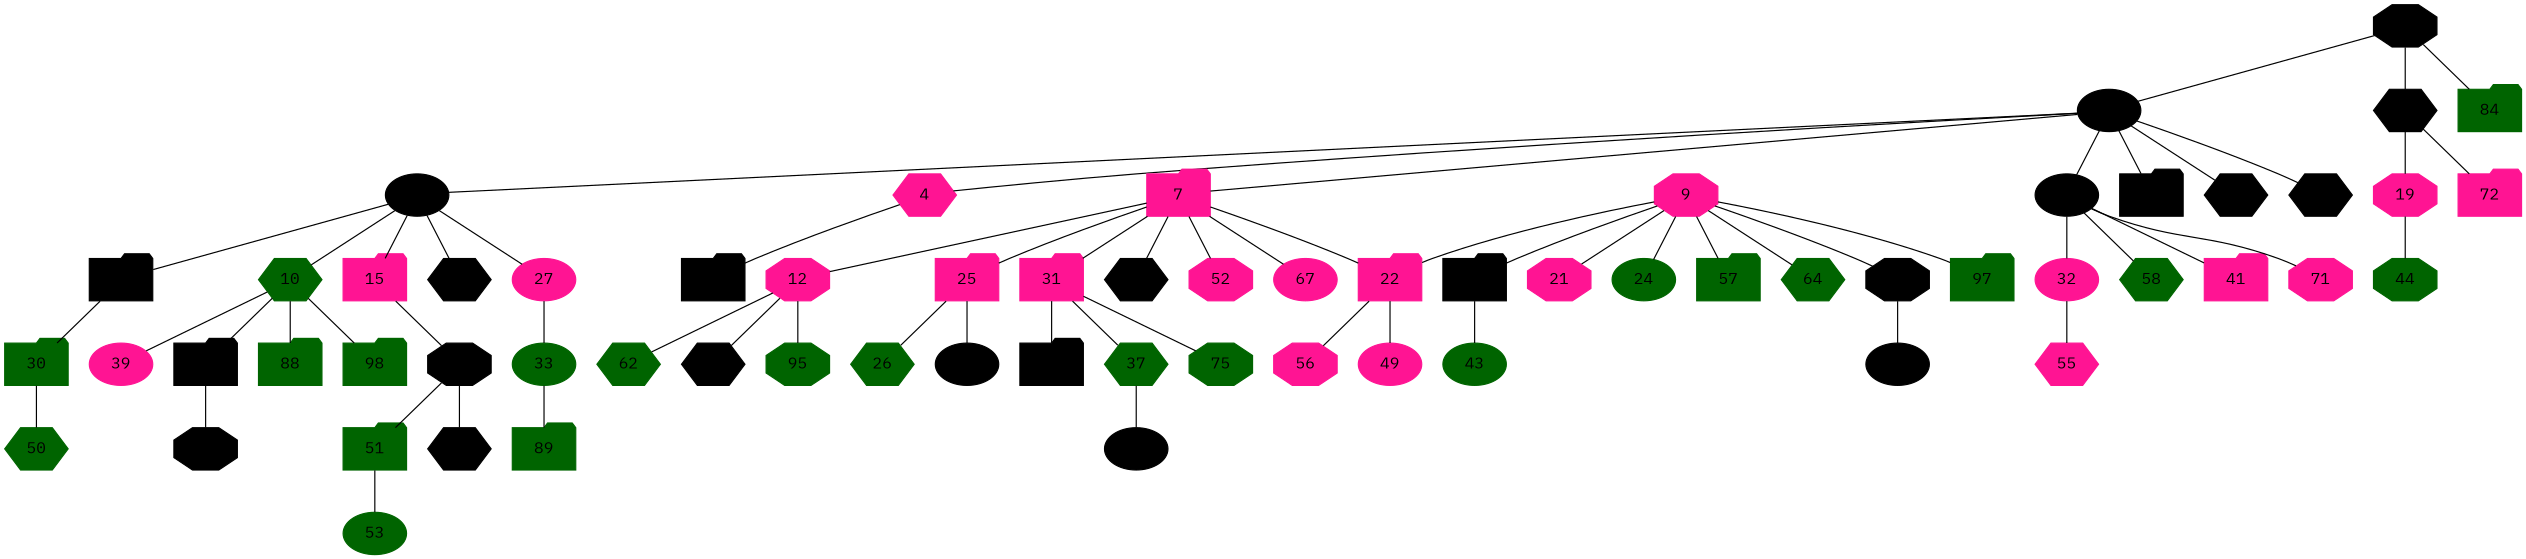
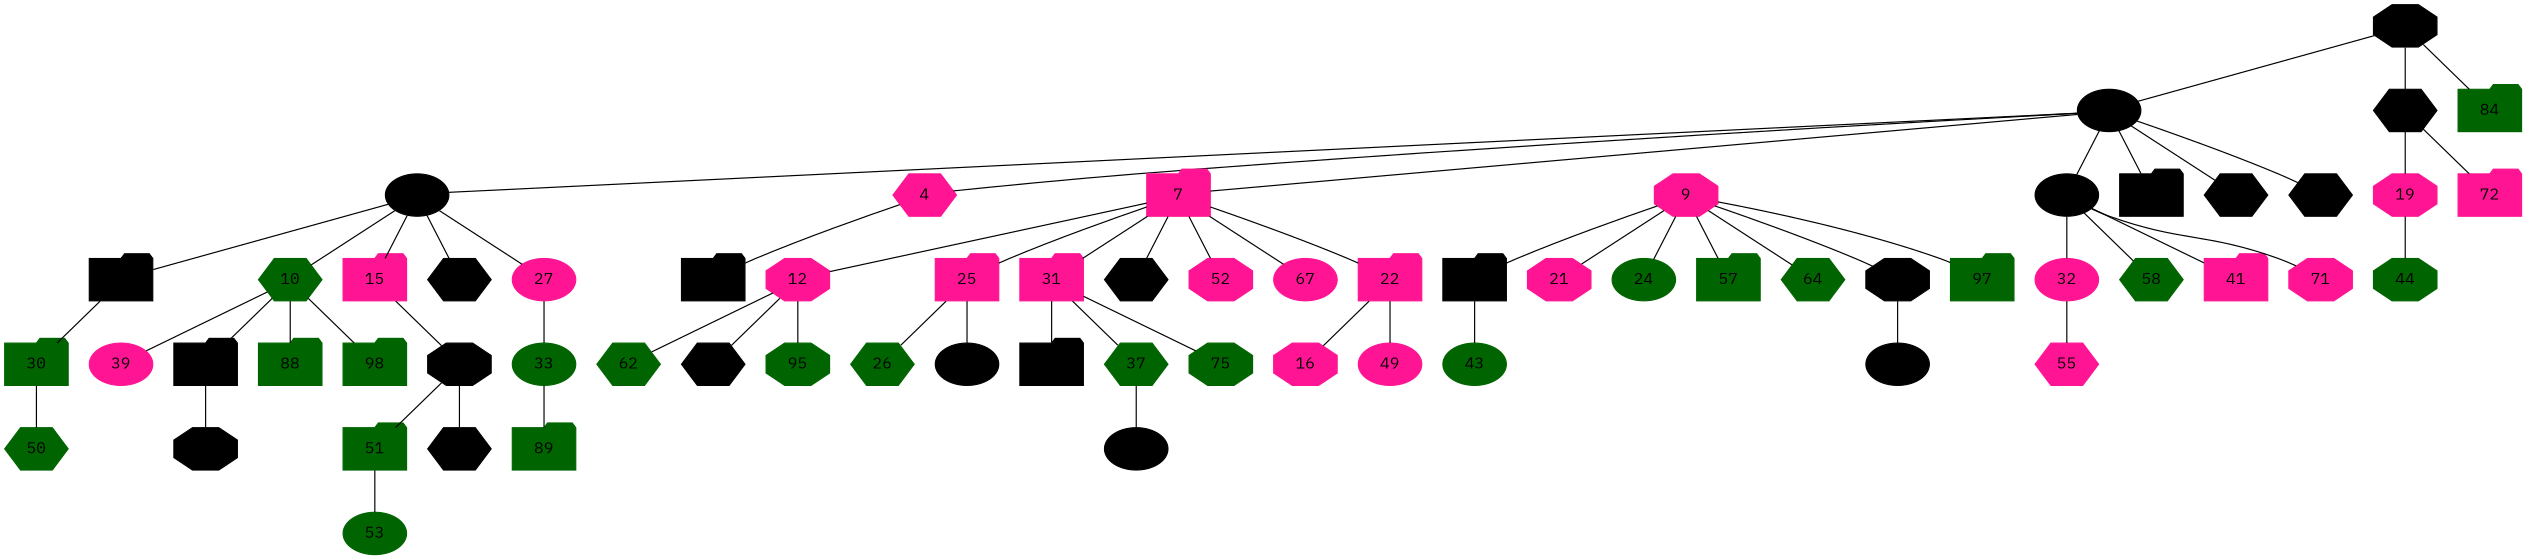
edge "9" -- "22": removed
node "56": label "56" -> "16"
